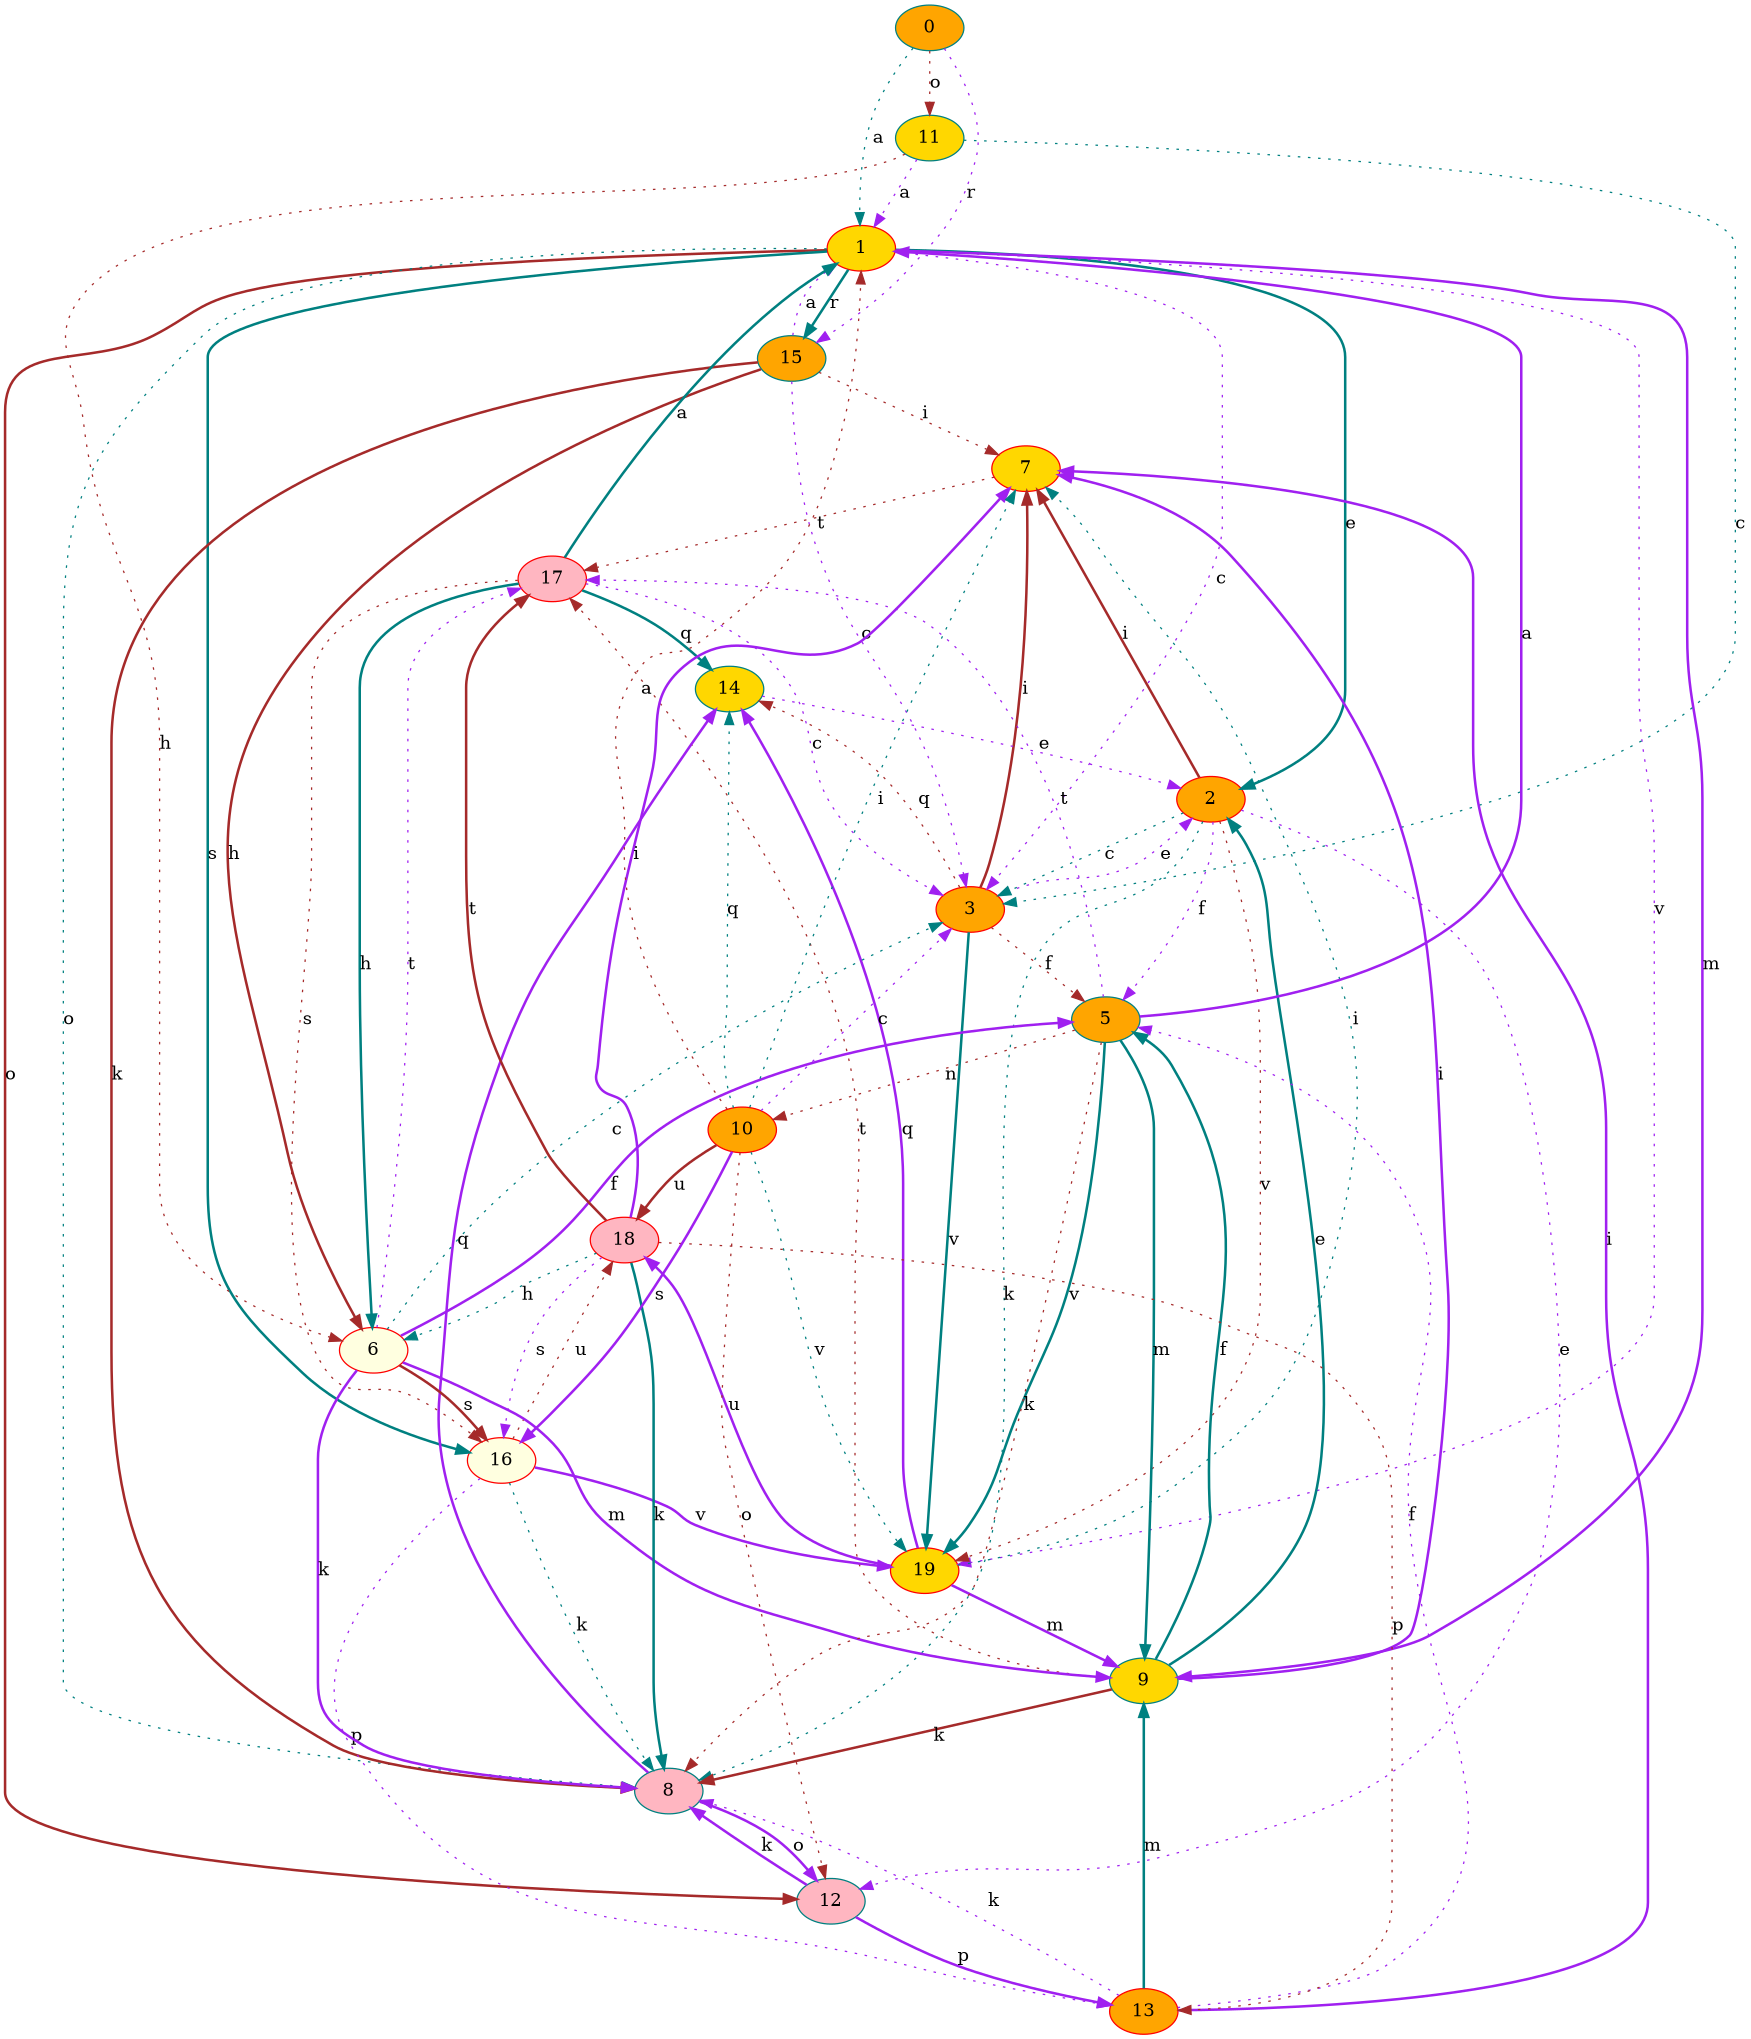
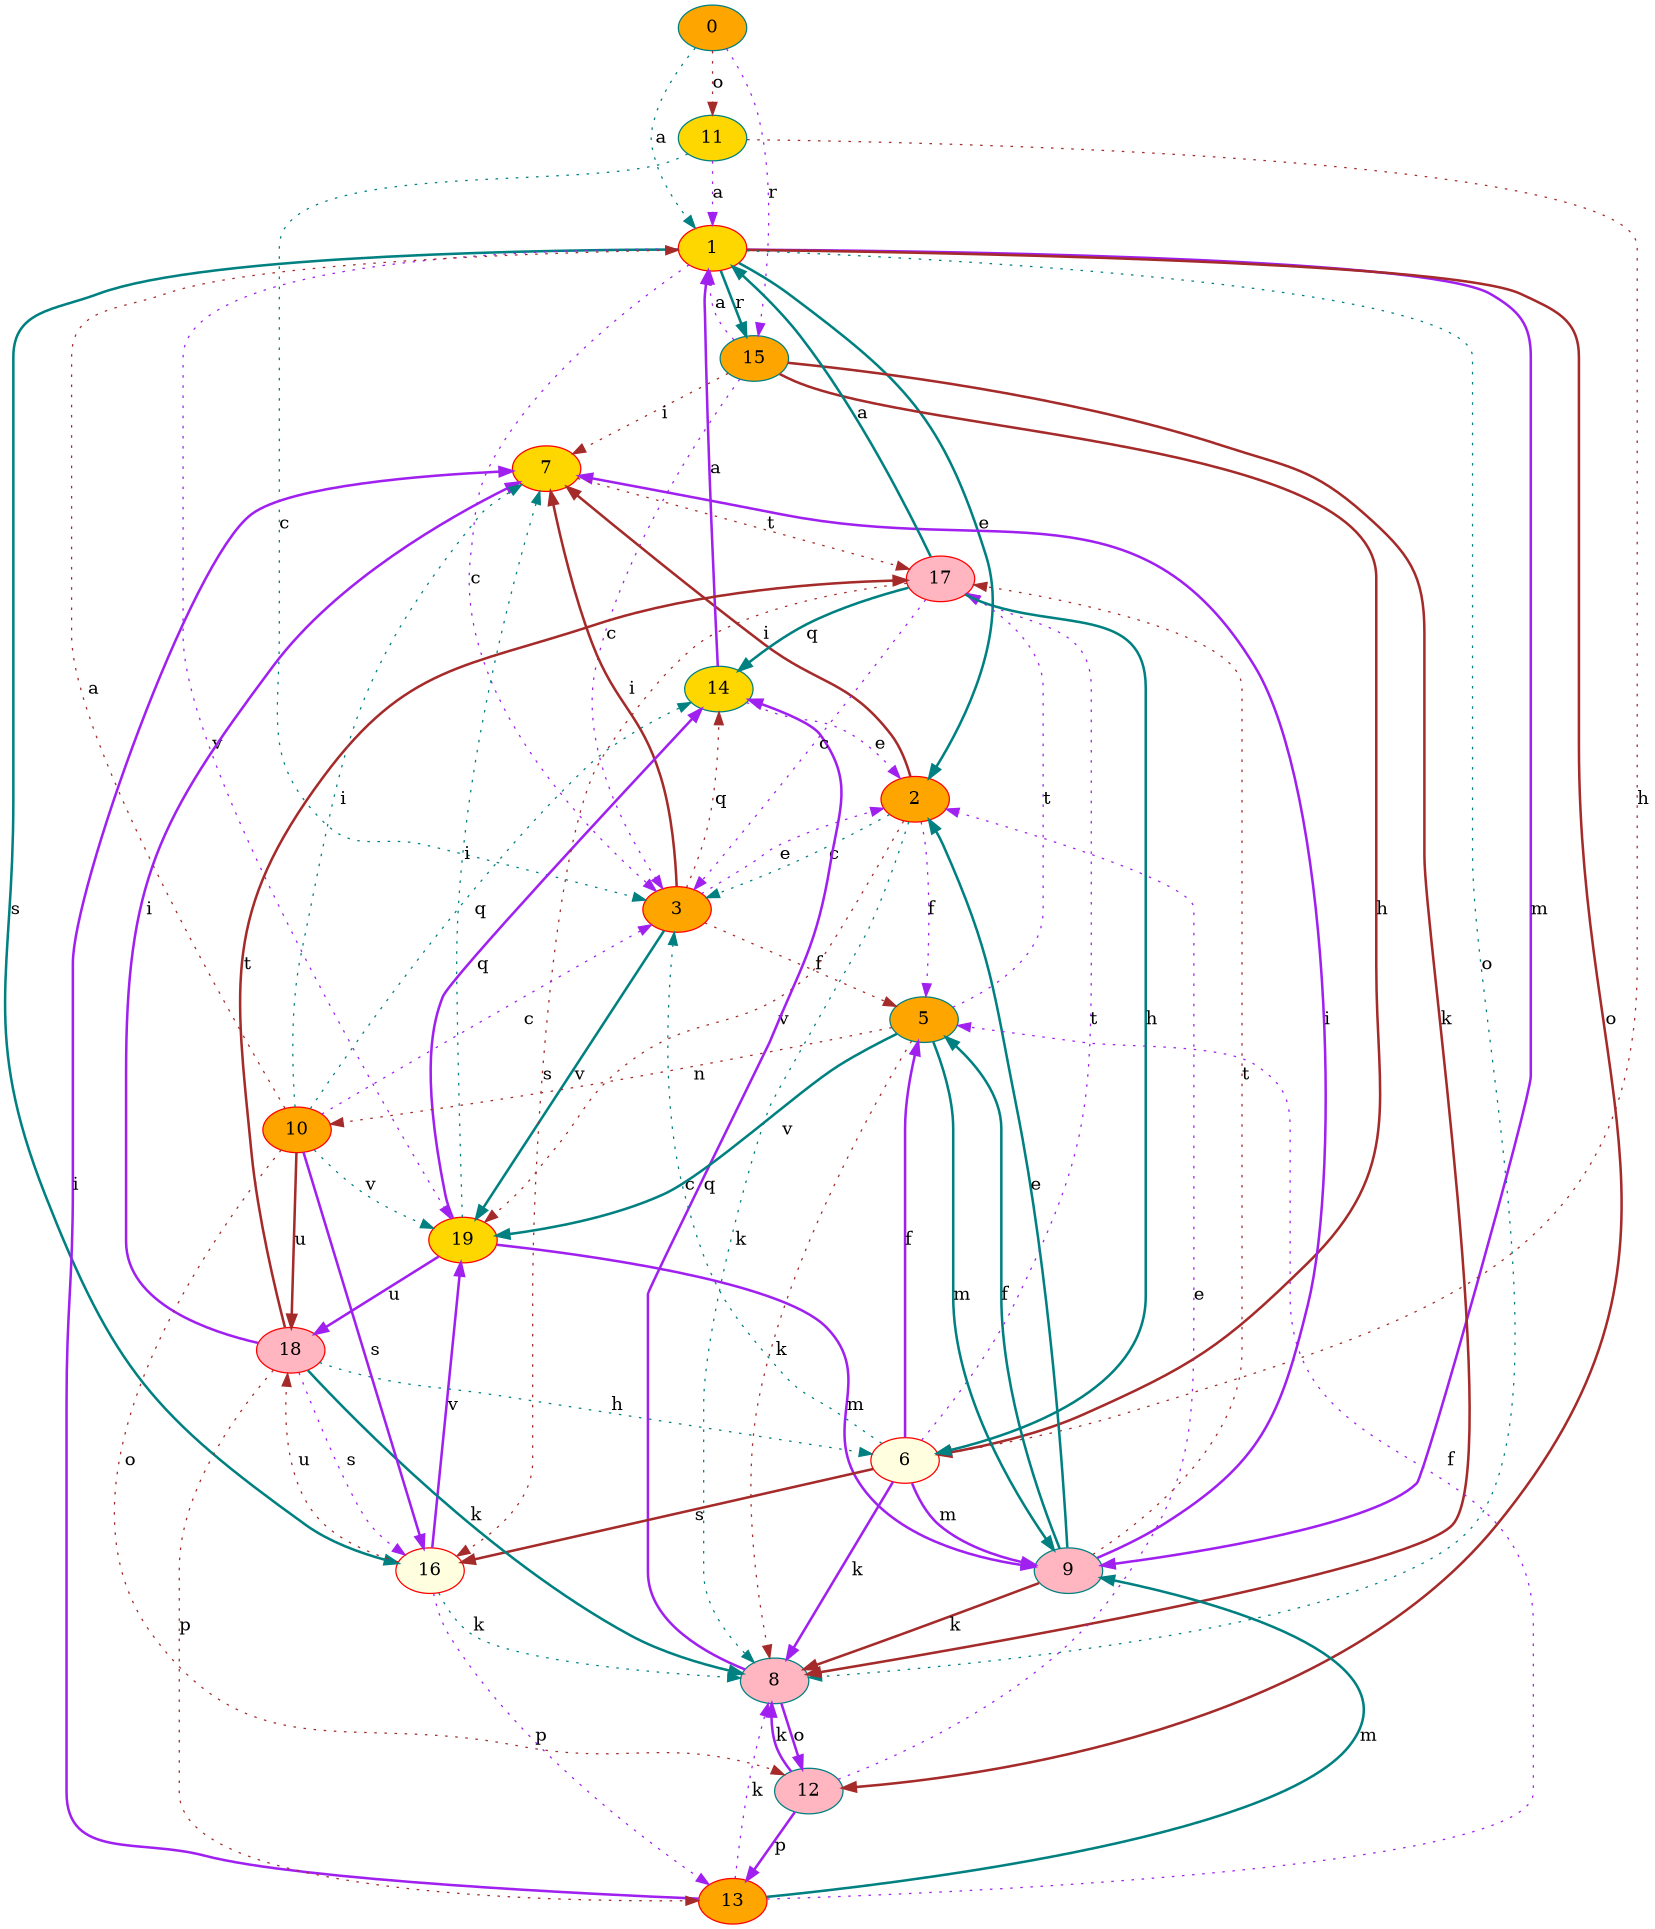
edge "5" -> "1": now "14" -> "1"
edge "2" -> "12": reversed
node "9": fillcolor gold -> lightpink
